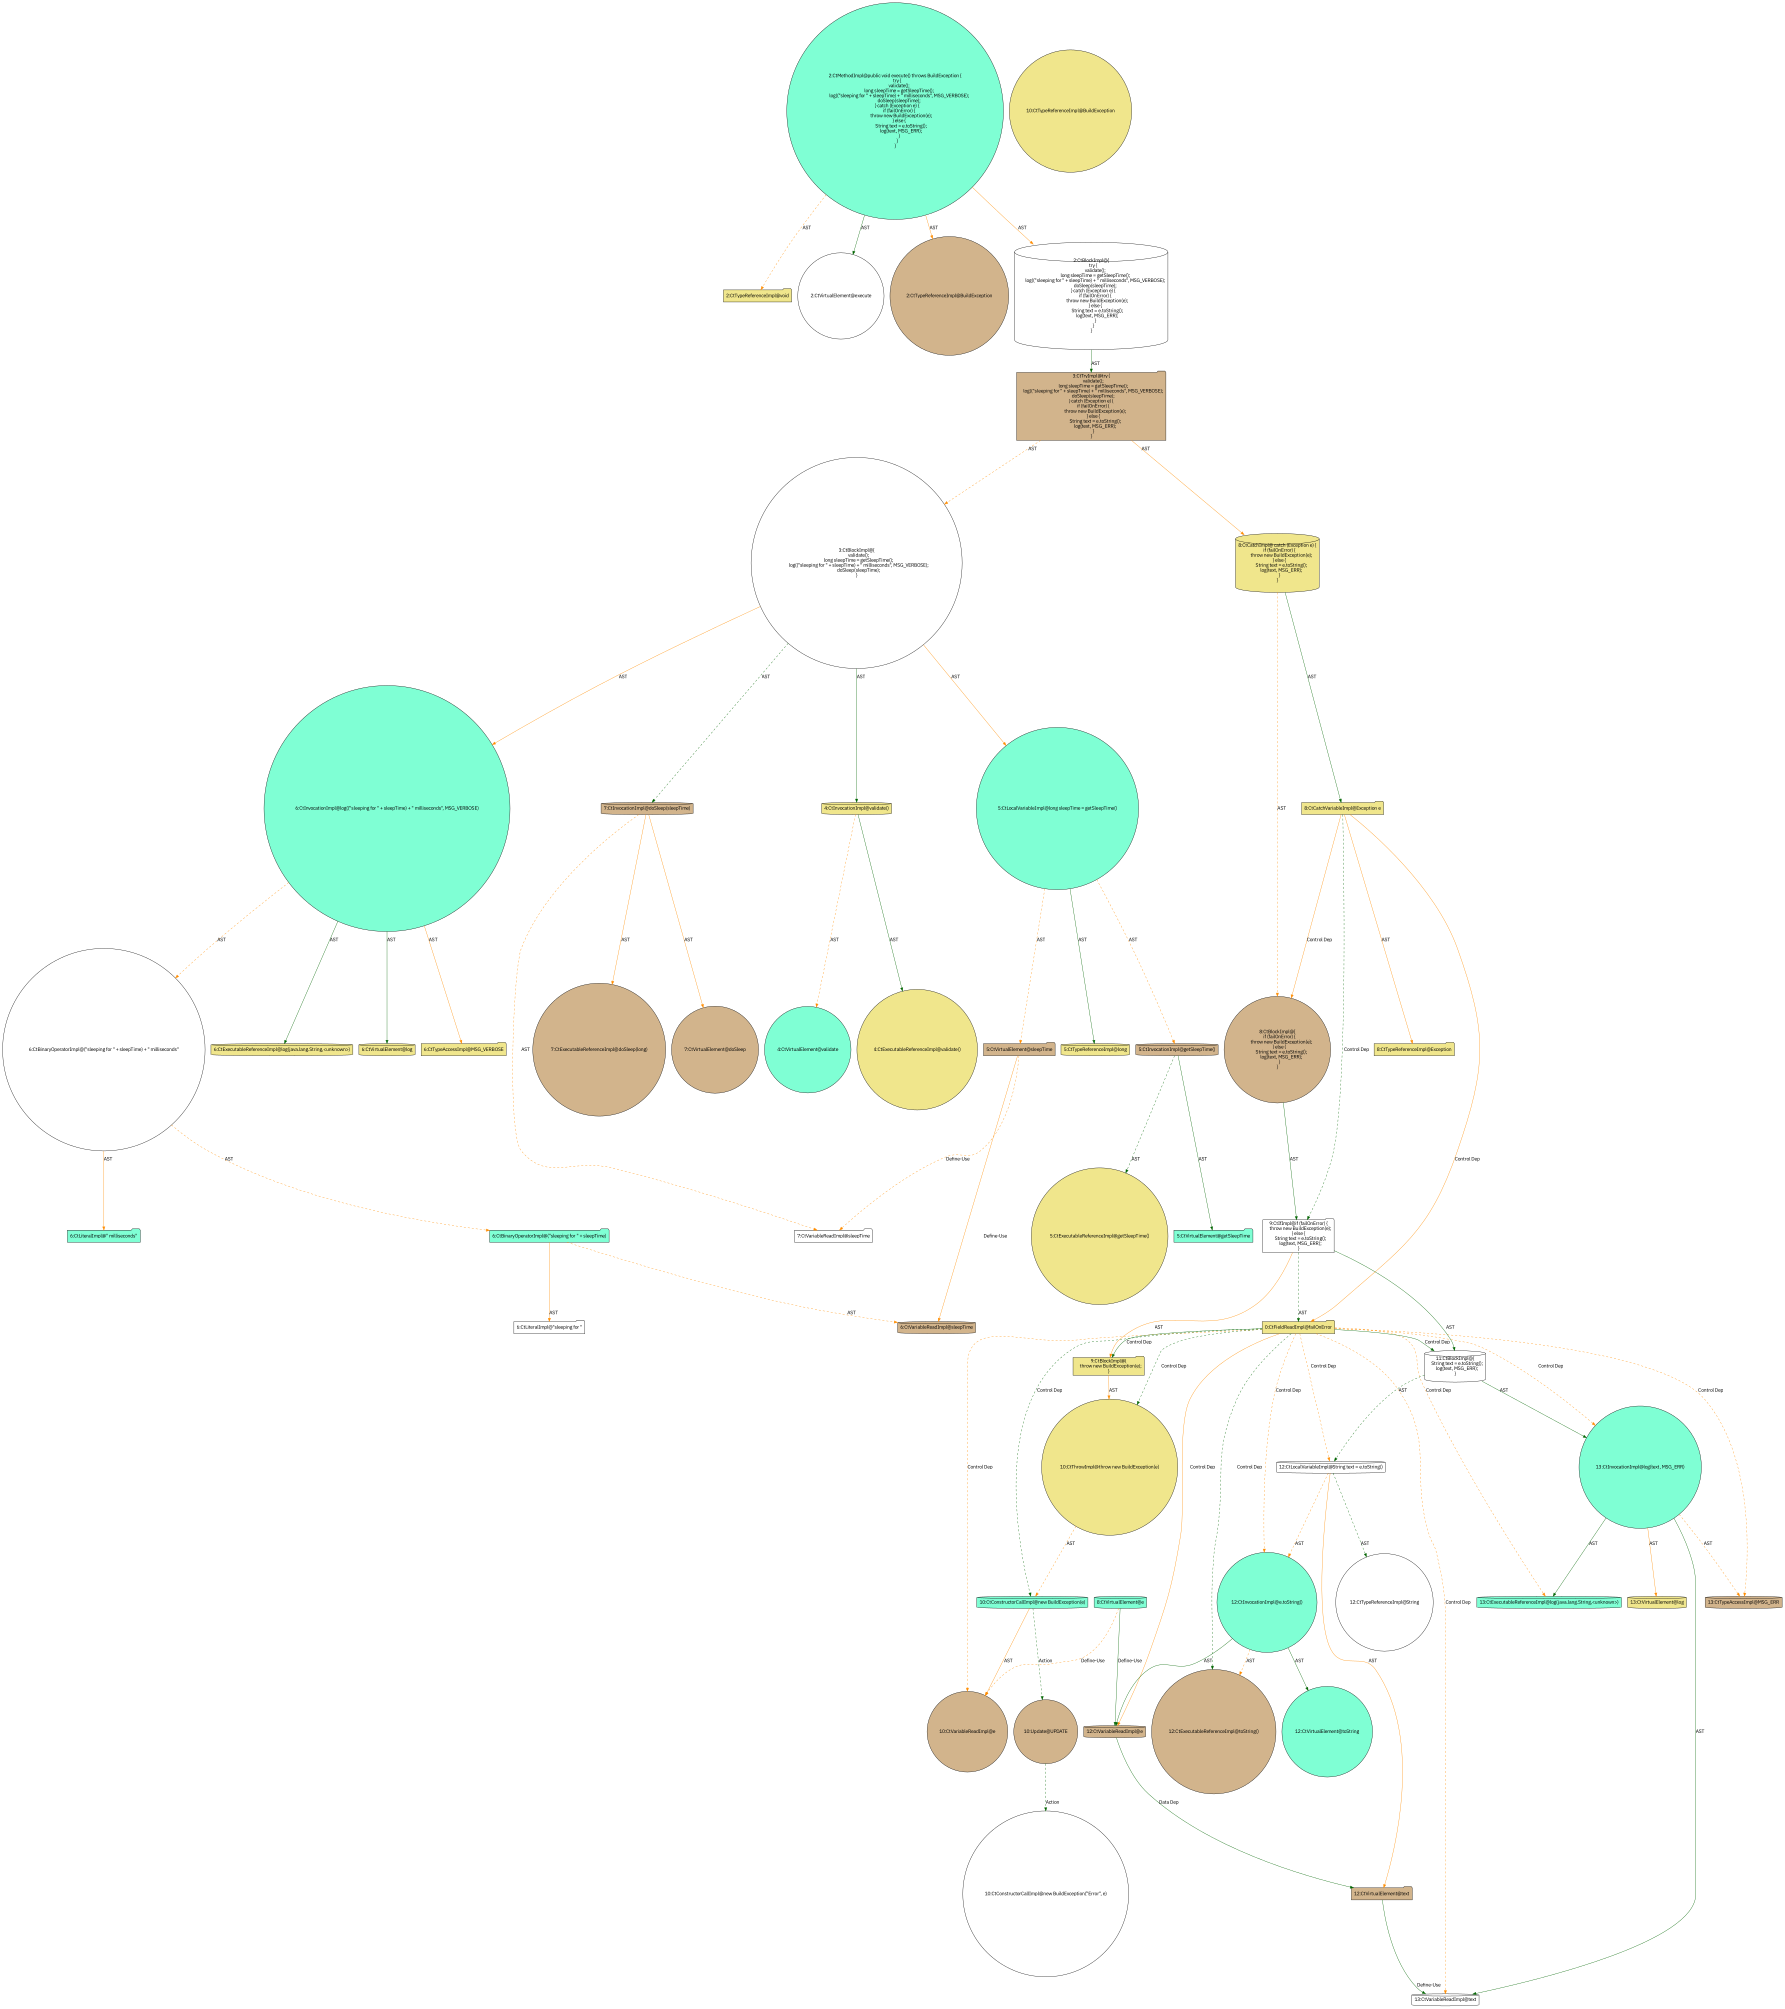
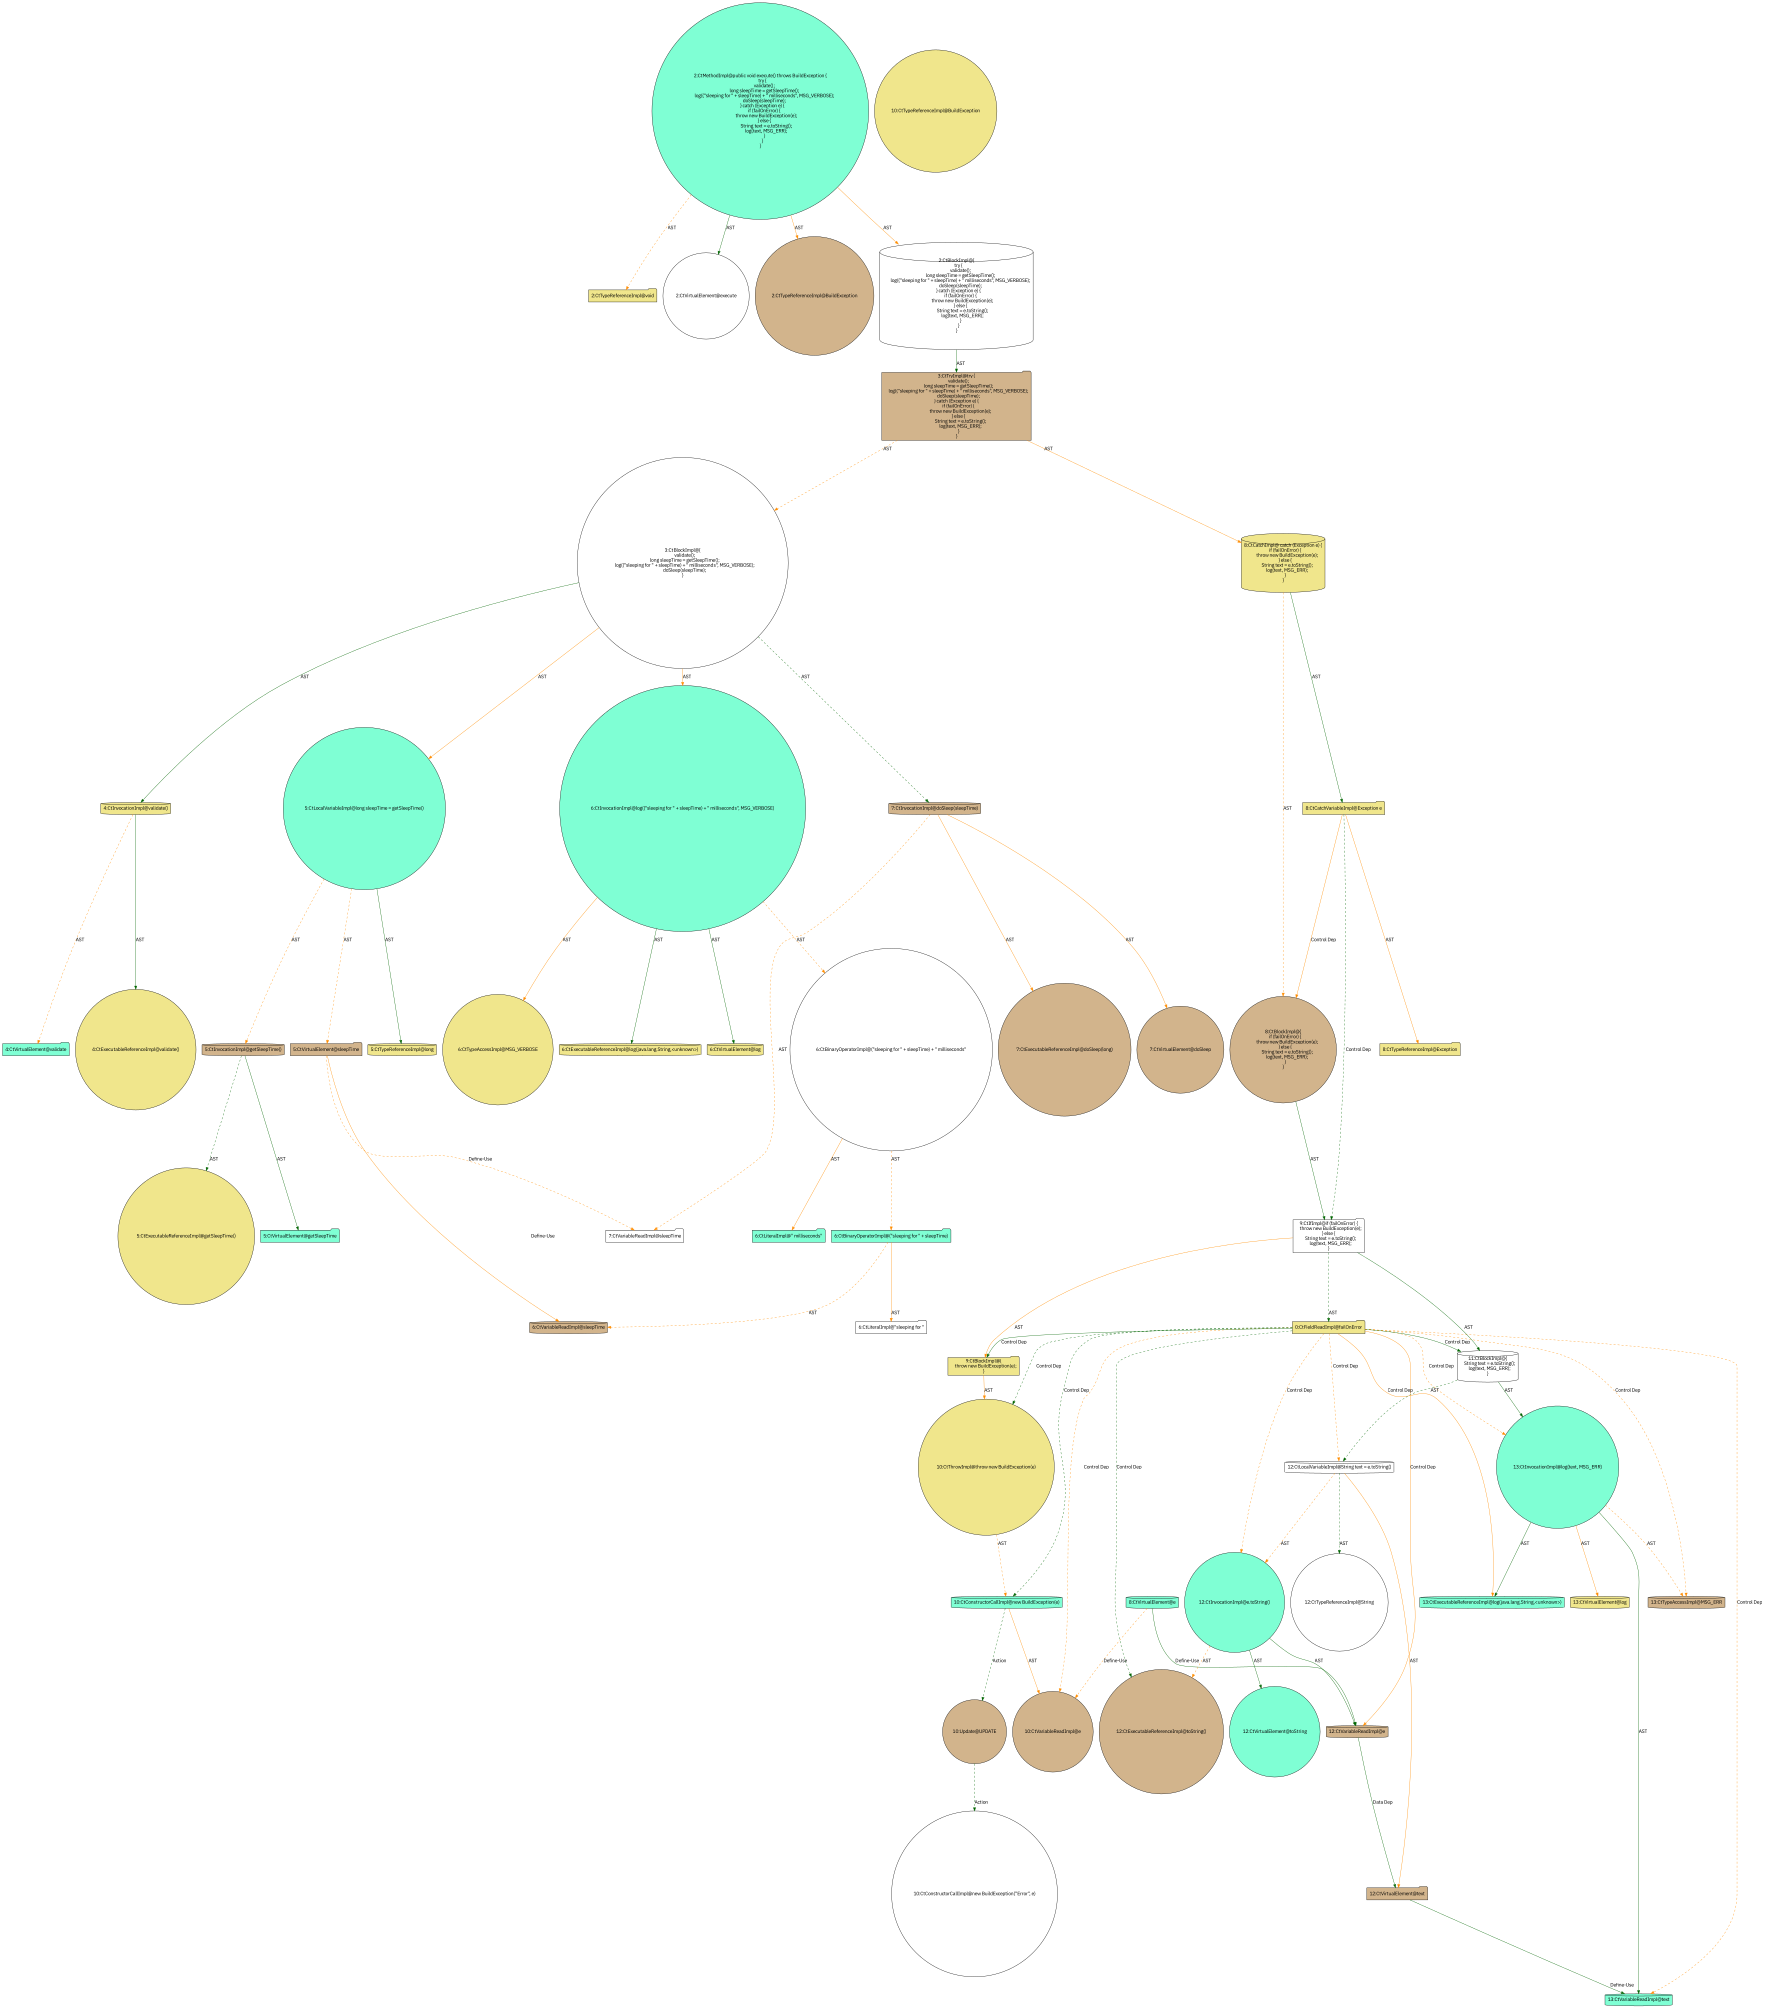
node "6:CtTypeAccessImpl@MSG_VERBOSE": shape folder -> circle
node "4:CtVirtualElement@validate": shape circle -> folder
edge "8:CtCatchVariableImpl@Exception e" -> "0:CtFieldReadImpl@failOnError": removed, label "Control Dep"
edge "0:CtFieldReadImpl@failOnError" -> "13:CtExecutableReferenceImpl@log(java.lang.String,<unknown>)": style dashed -> solid
node "13:CtVariableReadImpl@text": fillcolor white -> aquamarine
